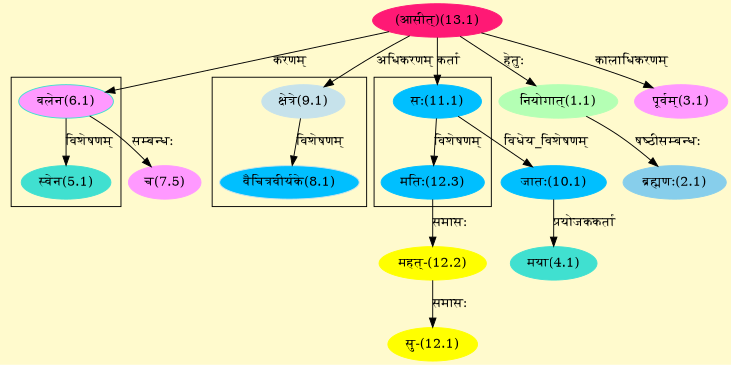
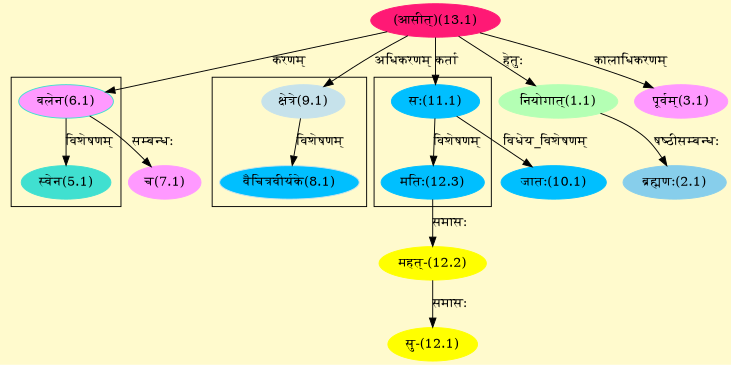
node "च(7.5)": label "च(7.5)" -> "च(7.1)"
node "मया(4.1)": removed
